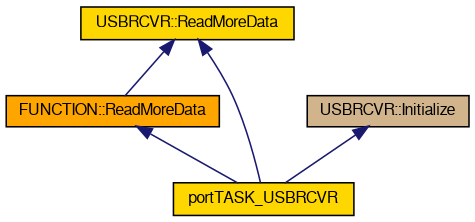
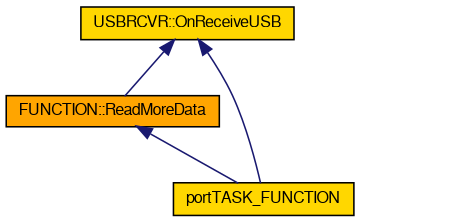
node "USBRCVR::ReadMoreData": label "USBRCVR::ReadMoreData" -> "USBRCVR::OnReceiveUSB"
node "USBRCVR::Initialize": removed
node "portTASK_USBRCVR": label "portTASK_USBRCVR" -> "portTASK_FUNCTION"
